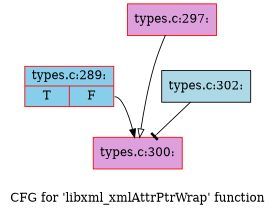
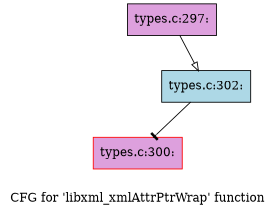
node "types.c:297:": color red -> black
edge "types.c:297:" -> "types.c:300:": now "types.c:297:" -> "types.c:302:"
node "types.c:289:": removed
